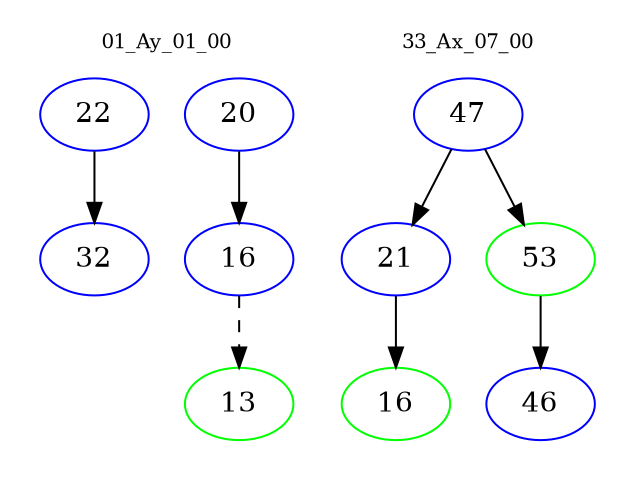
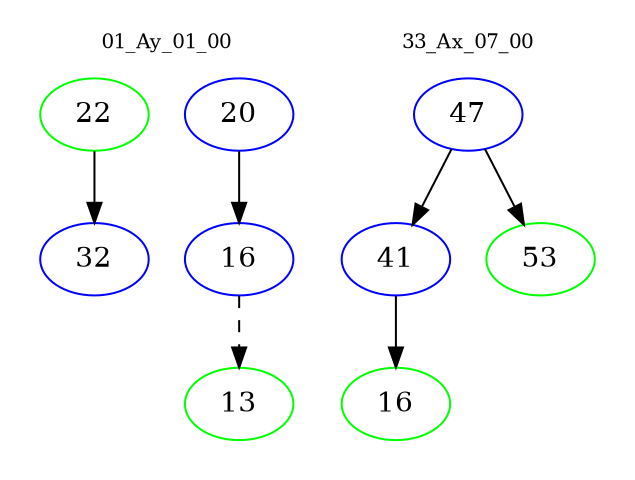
node "22": color blue -> green
node "21": label "21" -> "41"
node "46": removed
